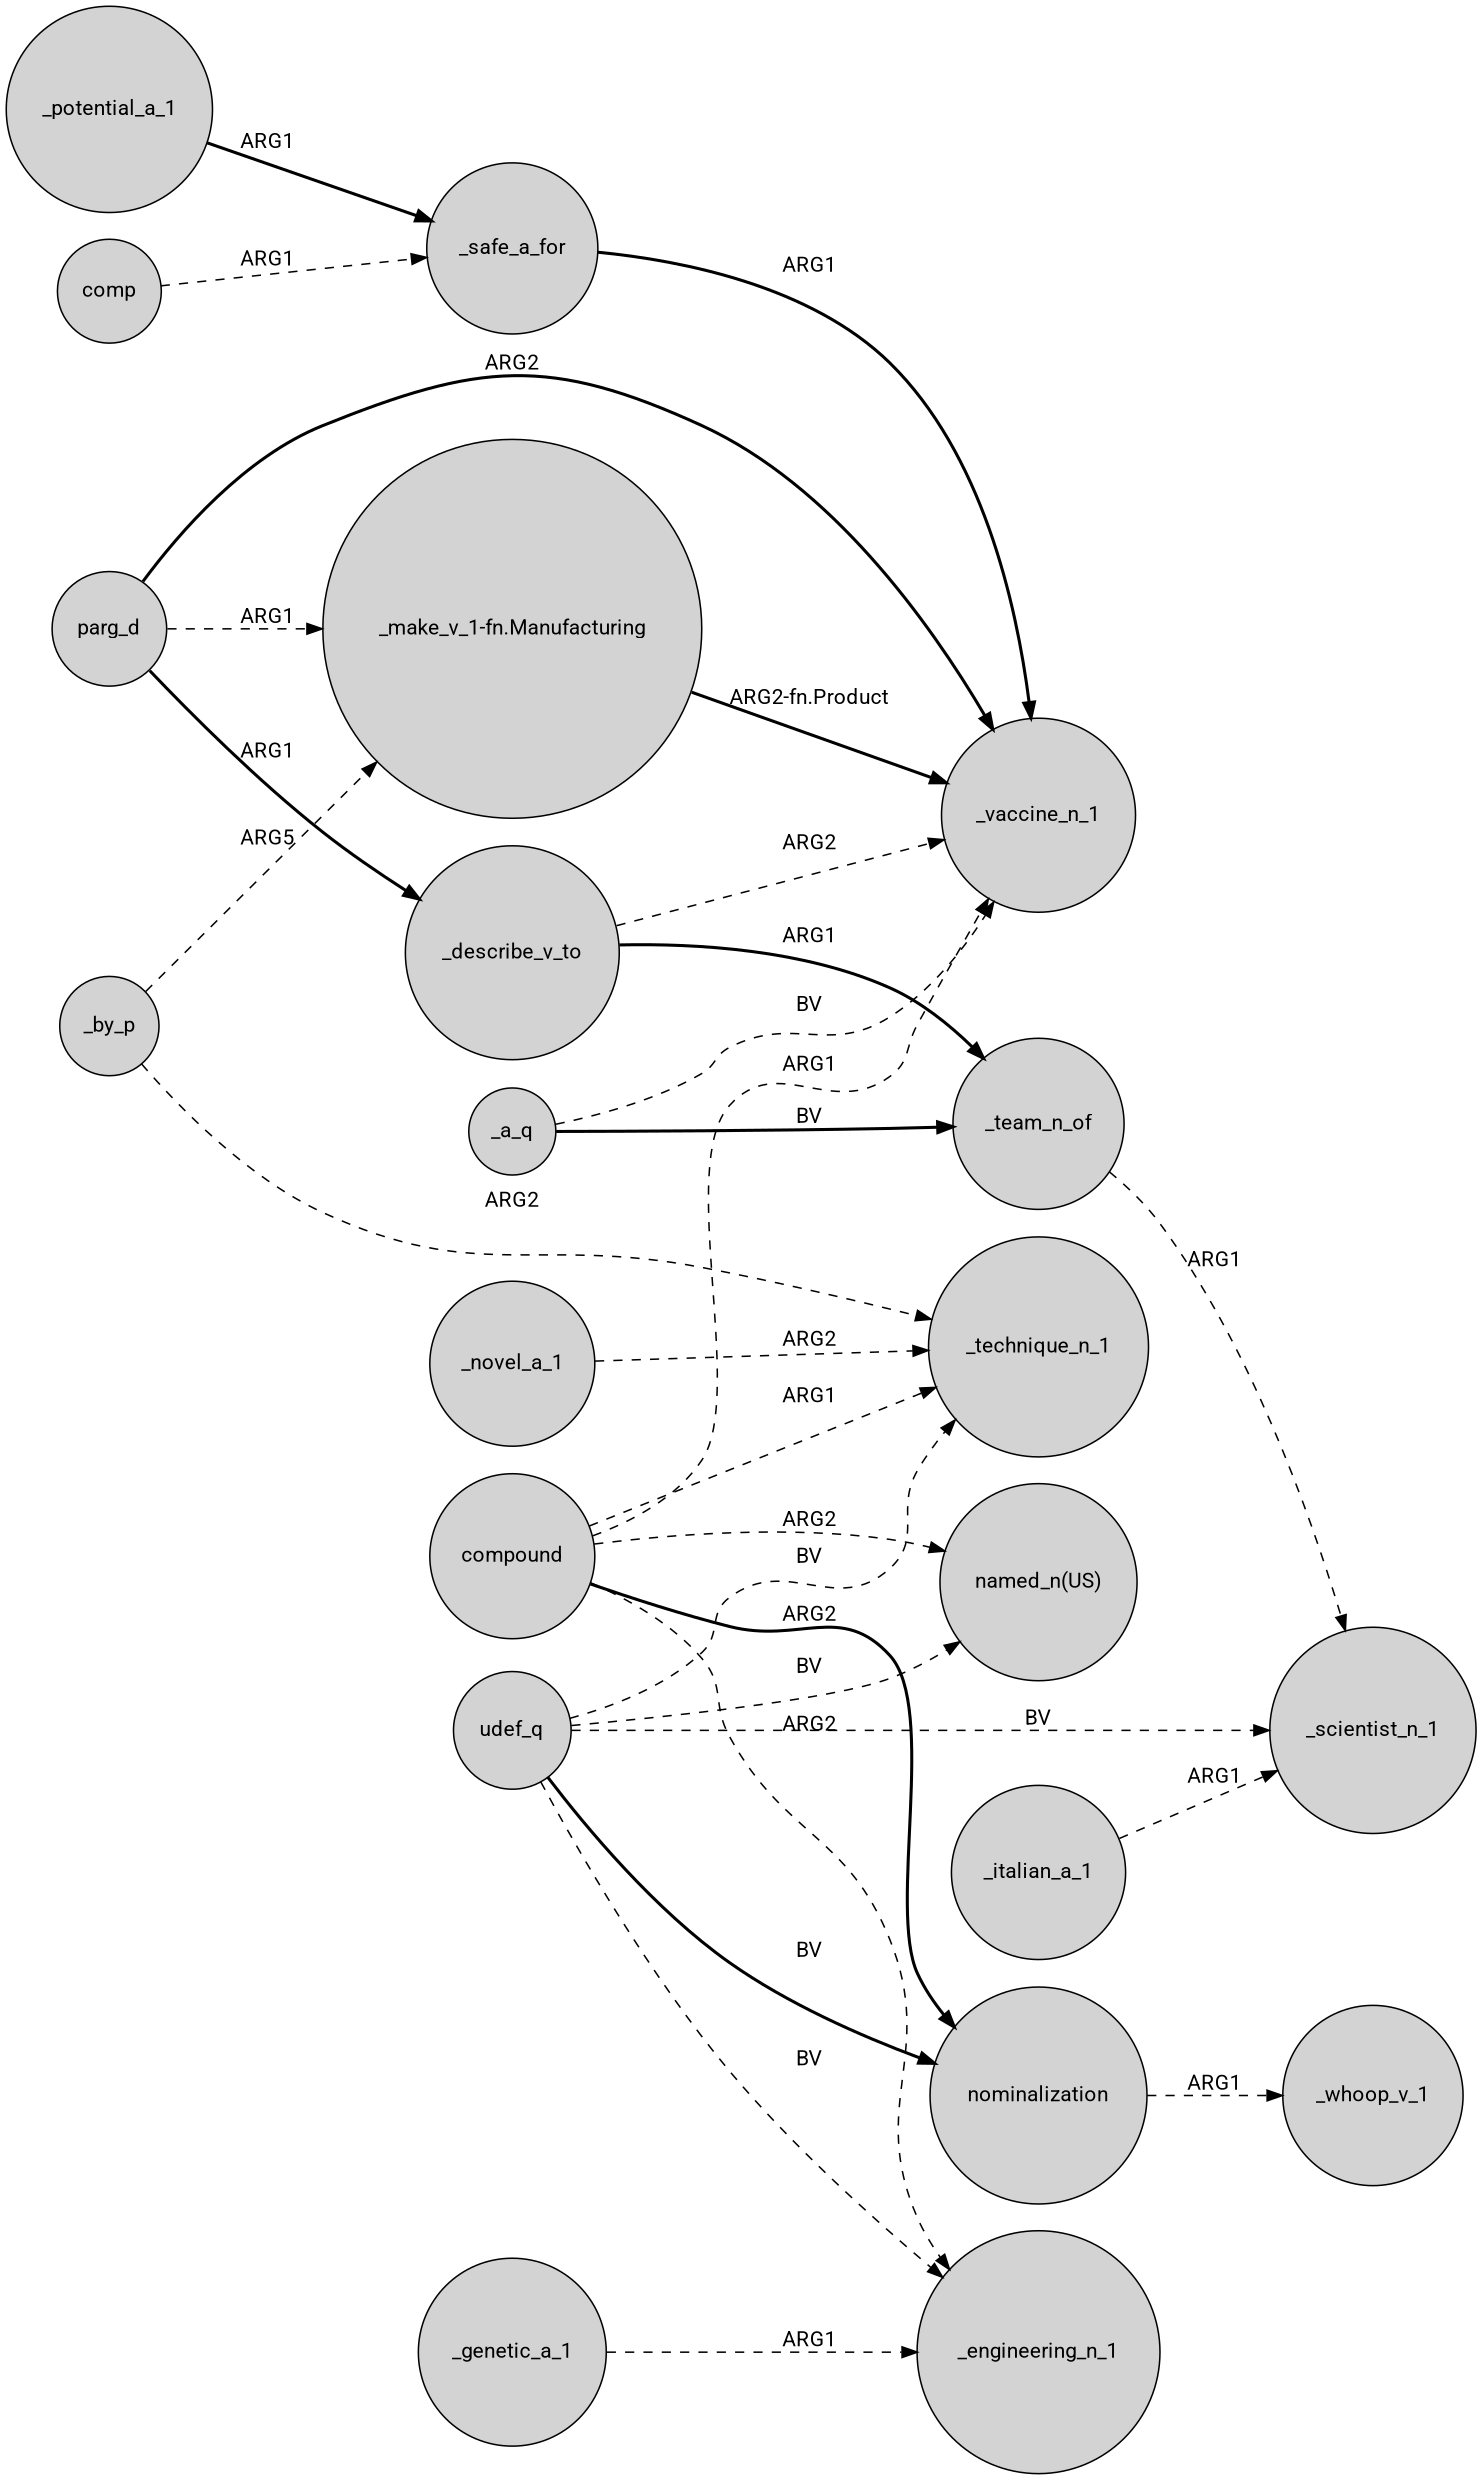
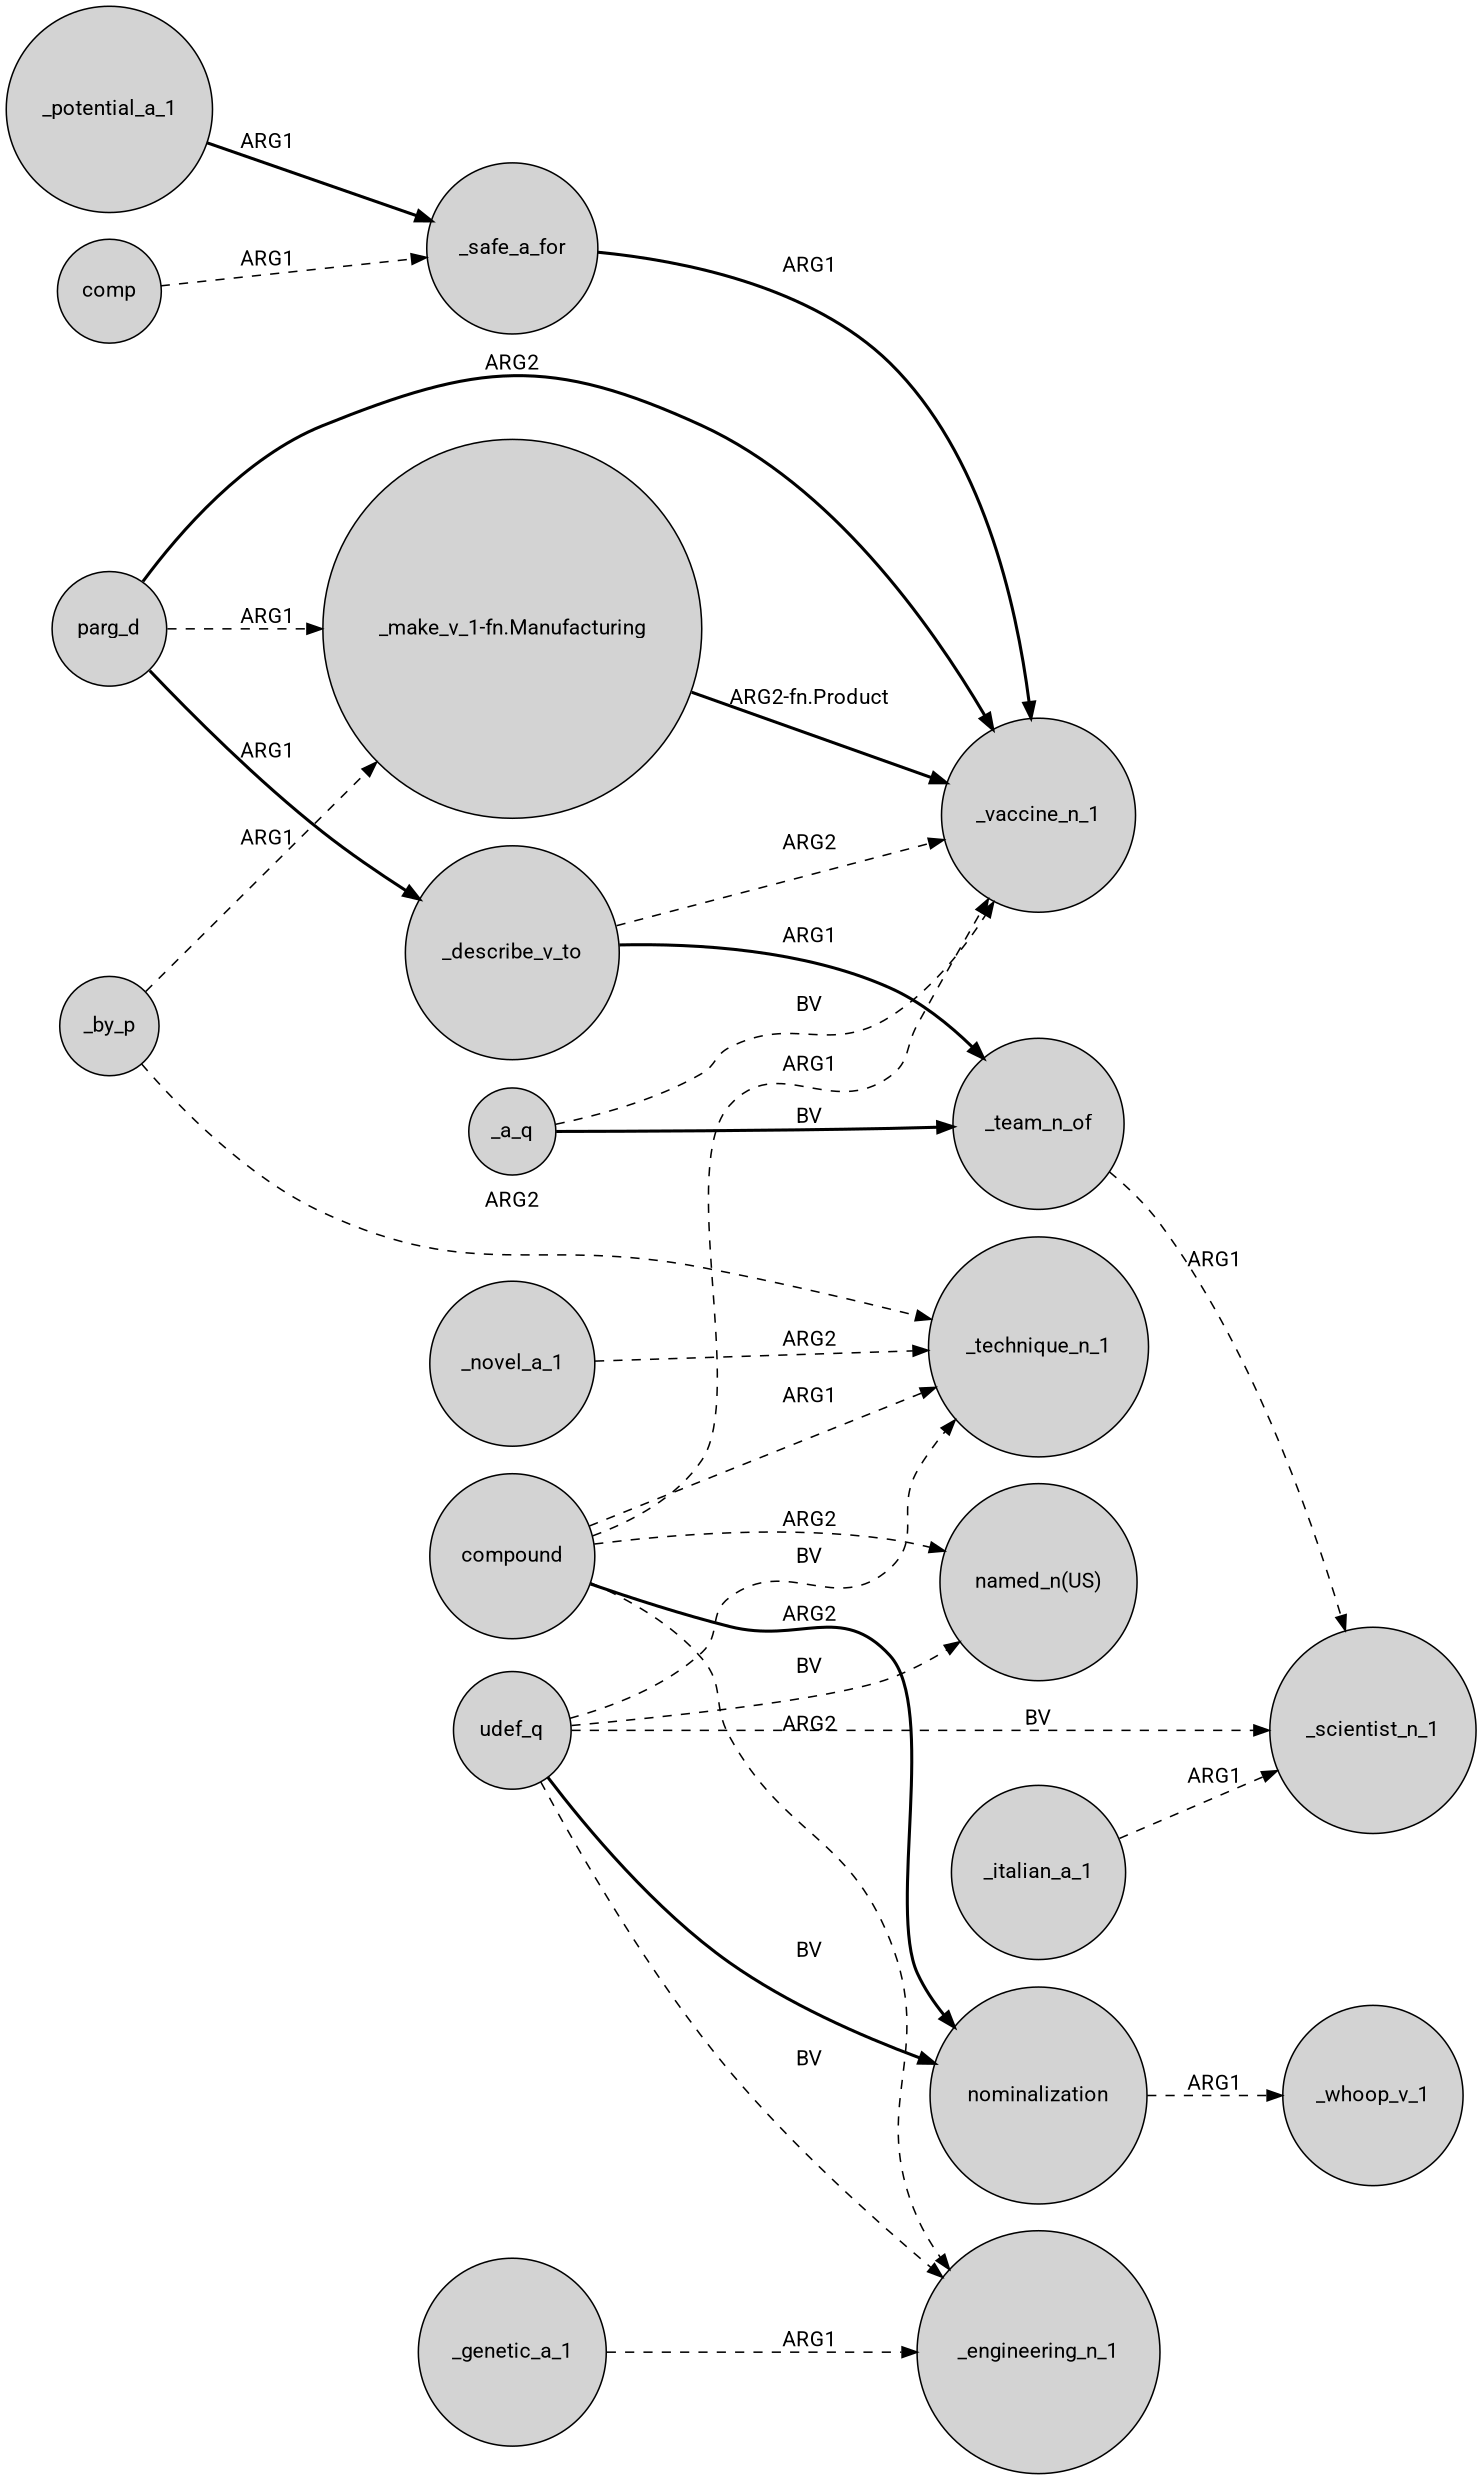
edge "_by_p" -> "_make_v_1-fn.Manufacturing": label "ARG5" -> "ARG1"
